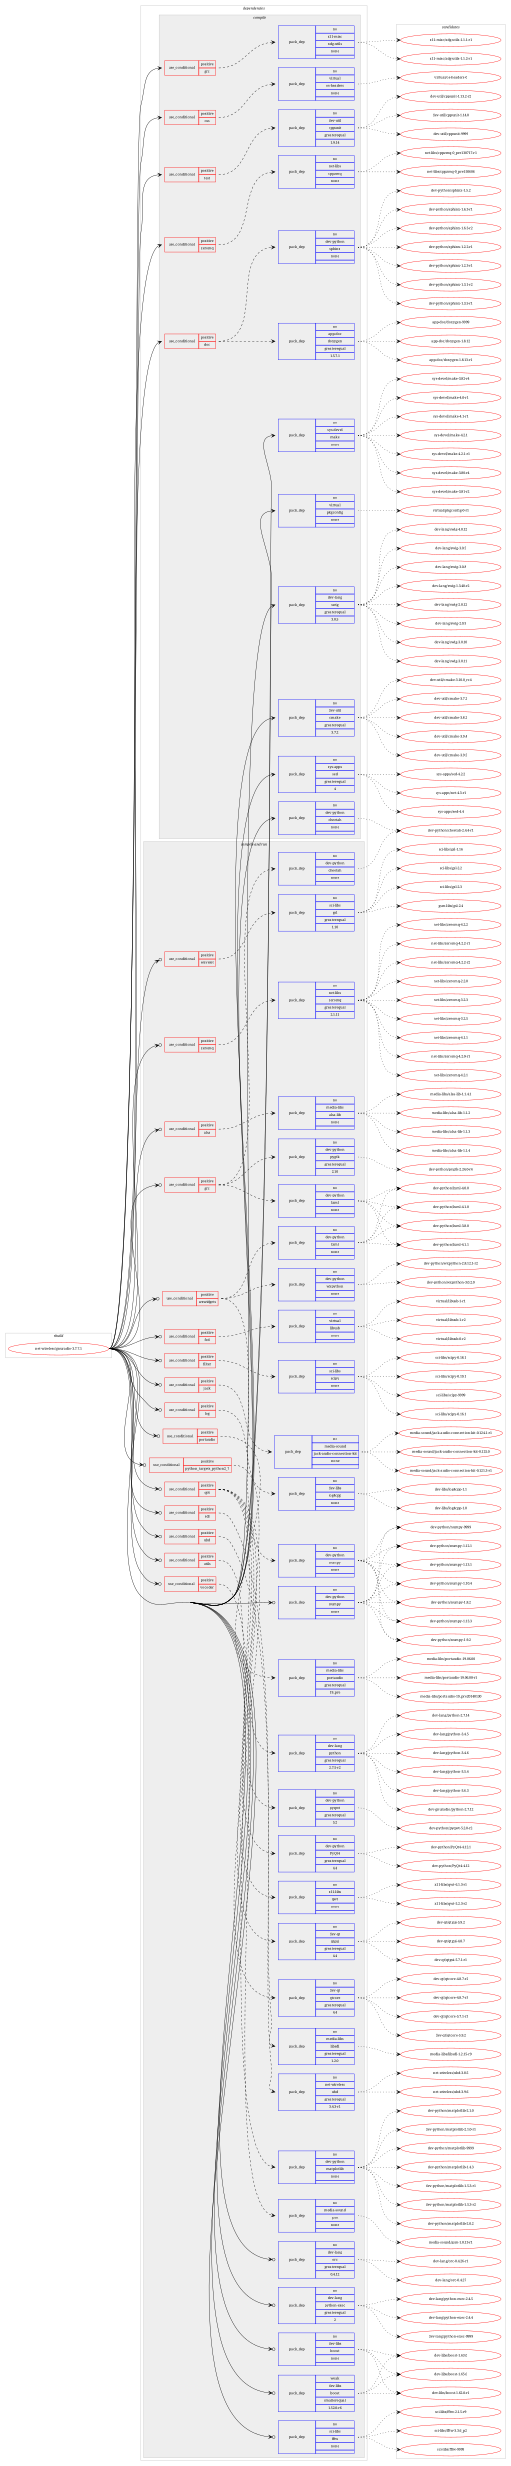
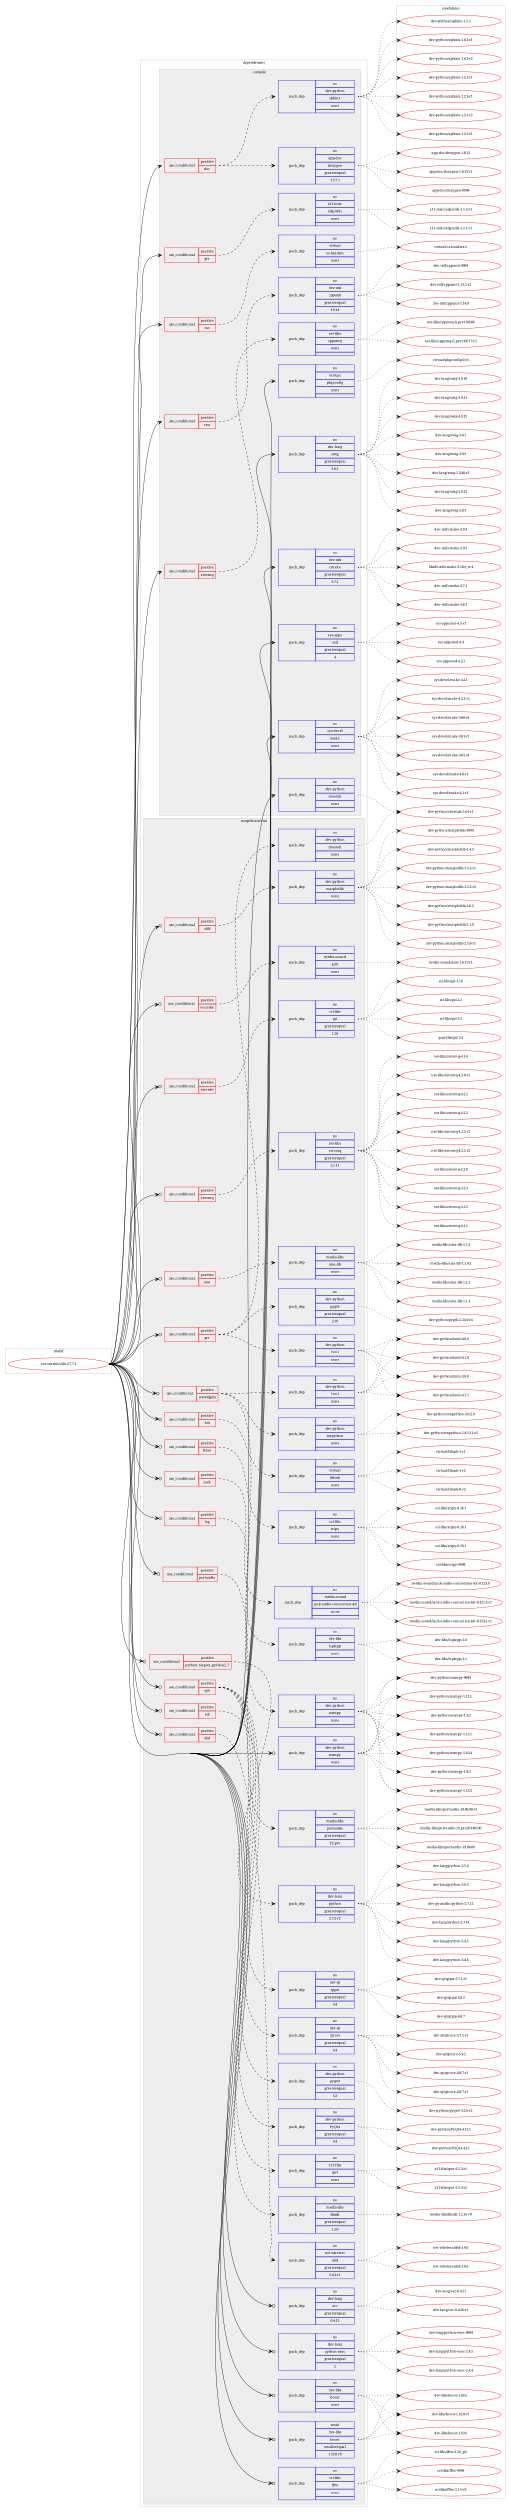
node "dev-util/cmake-3.10.0_rc4": label "dev-util/cmake-3.10.0_rc4" -> "libsdl-util/cmake-3.10.0_rc4"
node "net-libs/zeromq-4.1.6": added
node "net-wireless/gnuradio-3.7.7.1": label "net-wireless/gnuradio-3.7.7.1" -> "net-wireless/lib-3.7.7.1"
